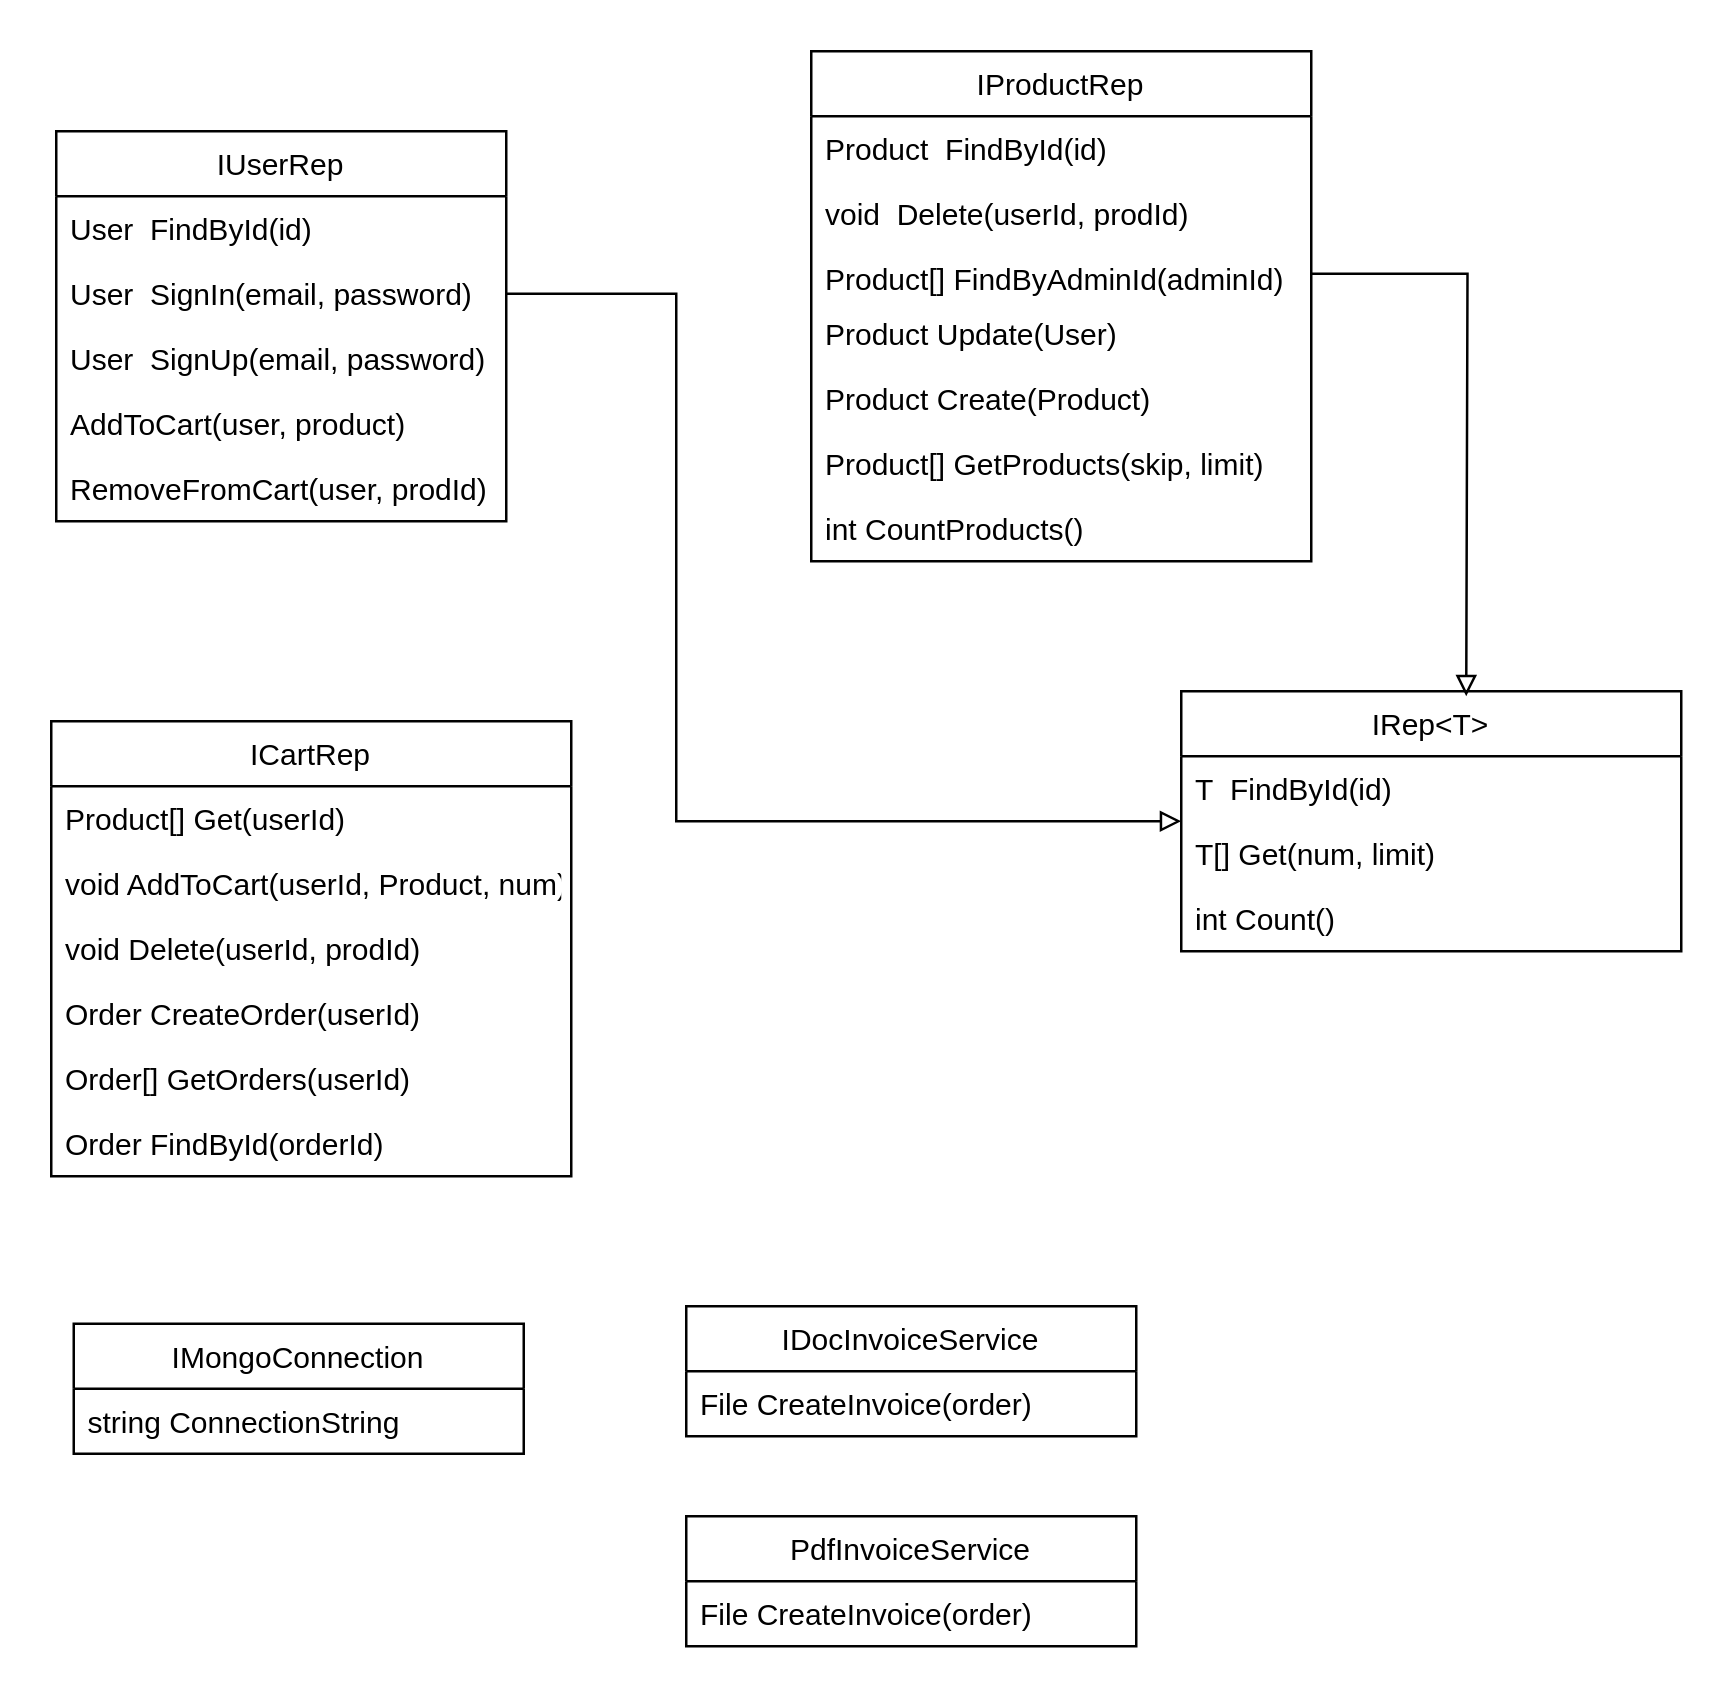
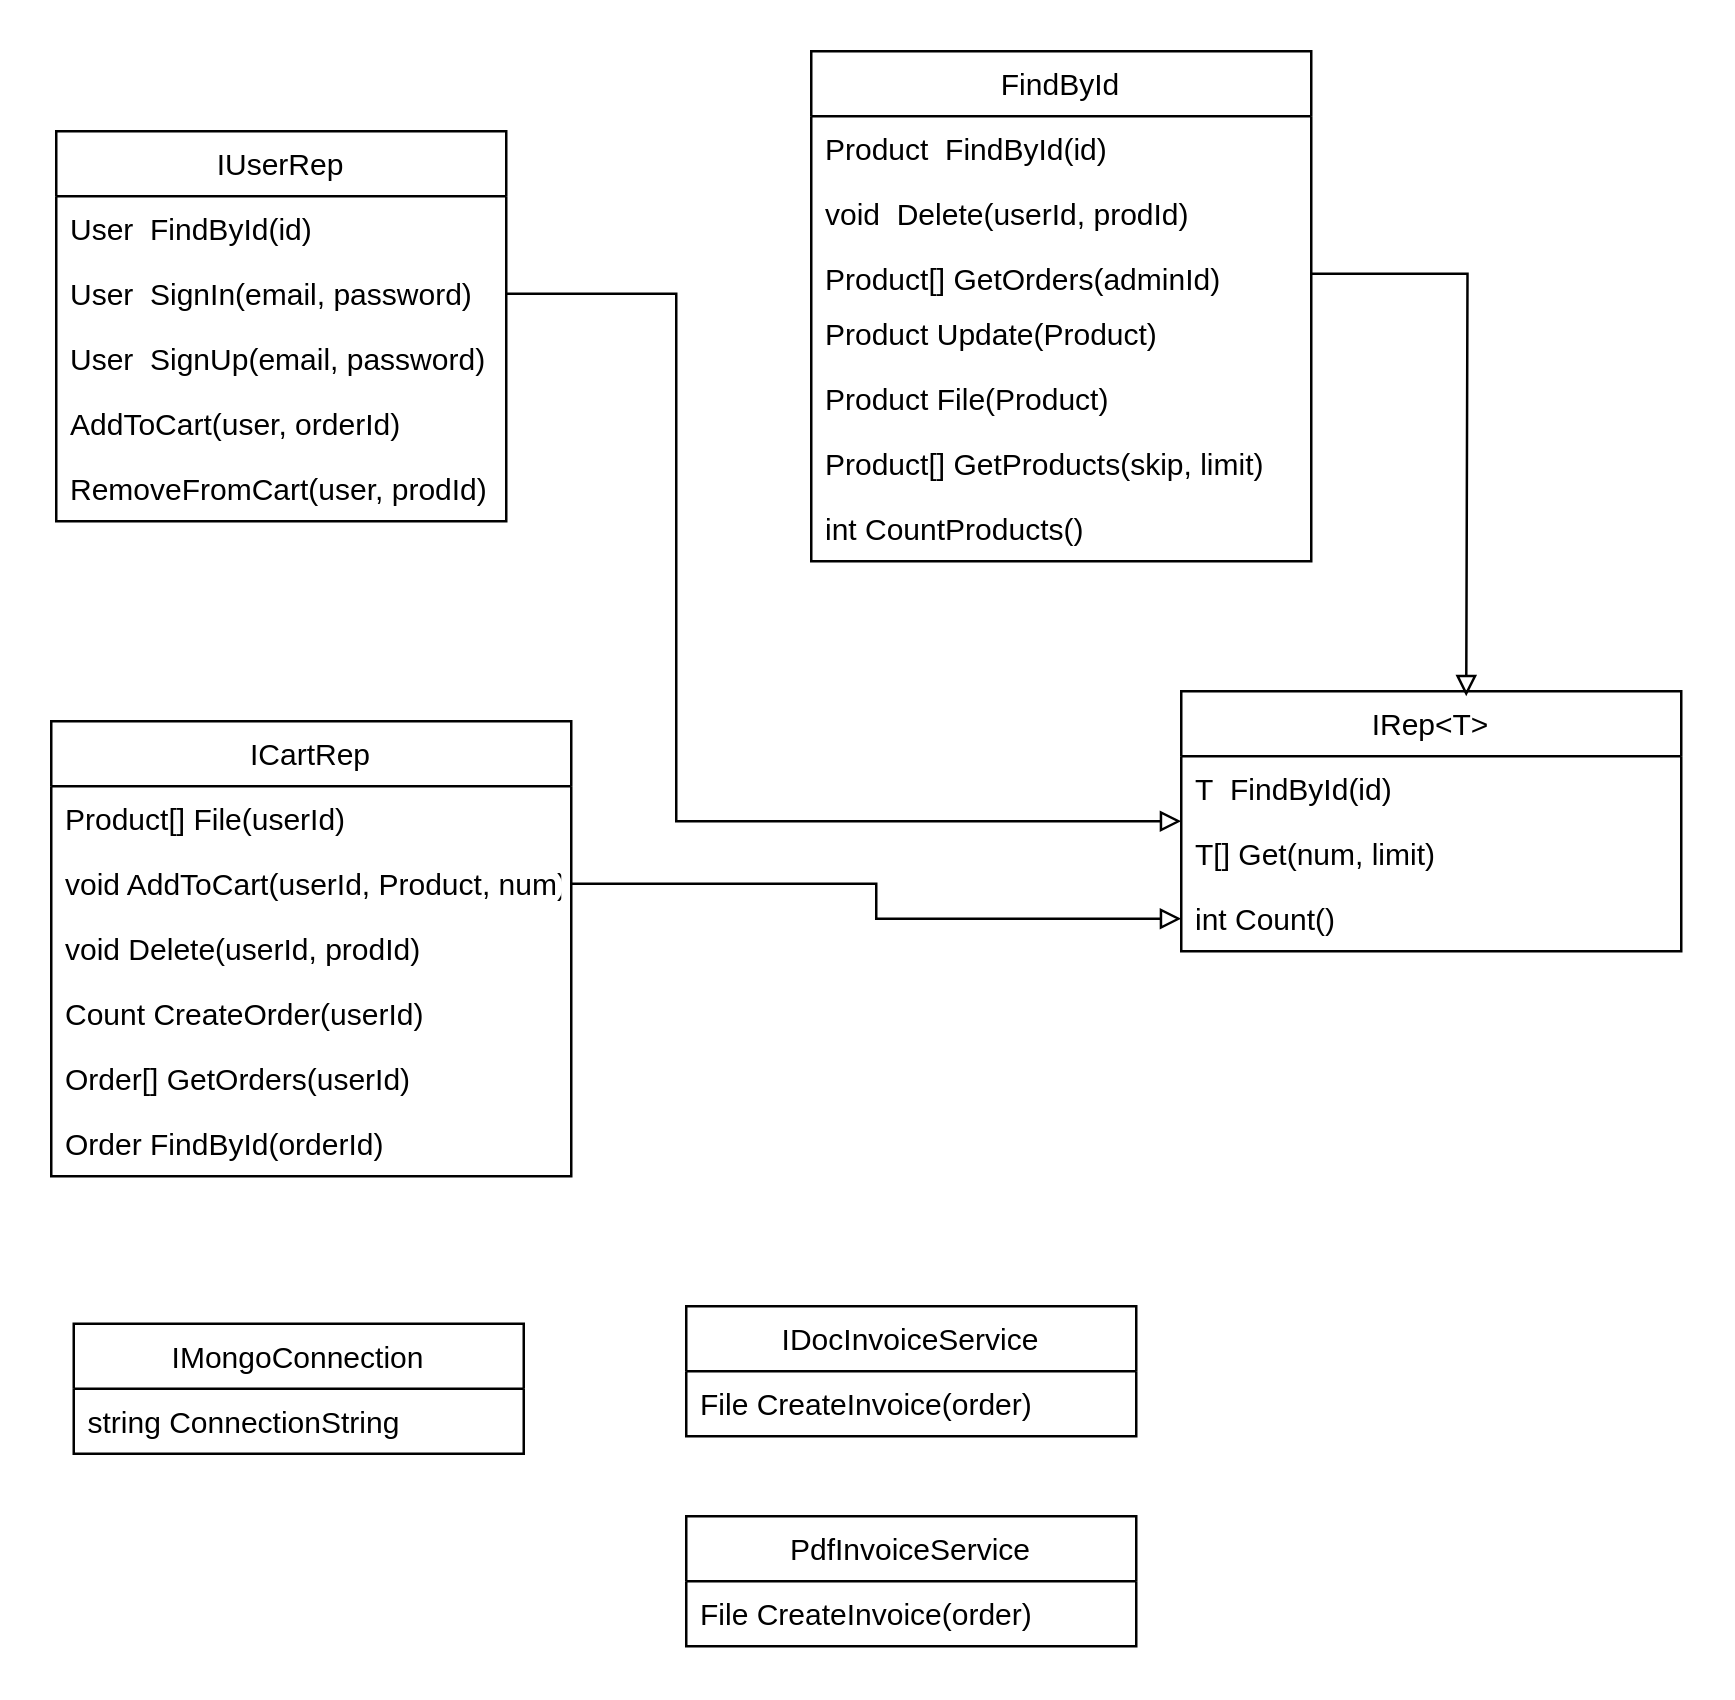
node "IProductRep": label "IProductRep" -> "FindById"
node "Product[] FindByAdminId(adminId)": label "Product[] FindByAdminId(adminId)" -> "Product[] GetOrders(adminId)"
node "Product Update(User)": label "Product Update(User)" -> "Product Update(Product)"
node "Product Create(Product)": label "Product Create(Product)" -> "Product File(Product)"
node "AddToCart(user, product)": label "AddToCart(user, product)" -> "AddToCart(user, orderId)"
node "Product[] Get(userId)": label "Product[] Get(userId)" -> "Product[] File(userId)"
edge "void AddToCart(userId, Product, num)" -> "int Count()": added
node "Order CreateOrder(userId)": label "Order CreateOrder(userId)" -> "Count CreateOrder(userId)"
